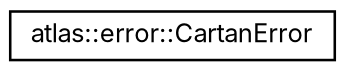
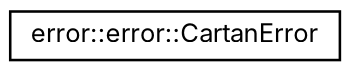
node "atlas::error::CartanError": label "atlas::error::CartanError" -> "error::error::CartanError"
